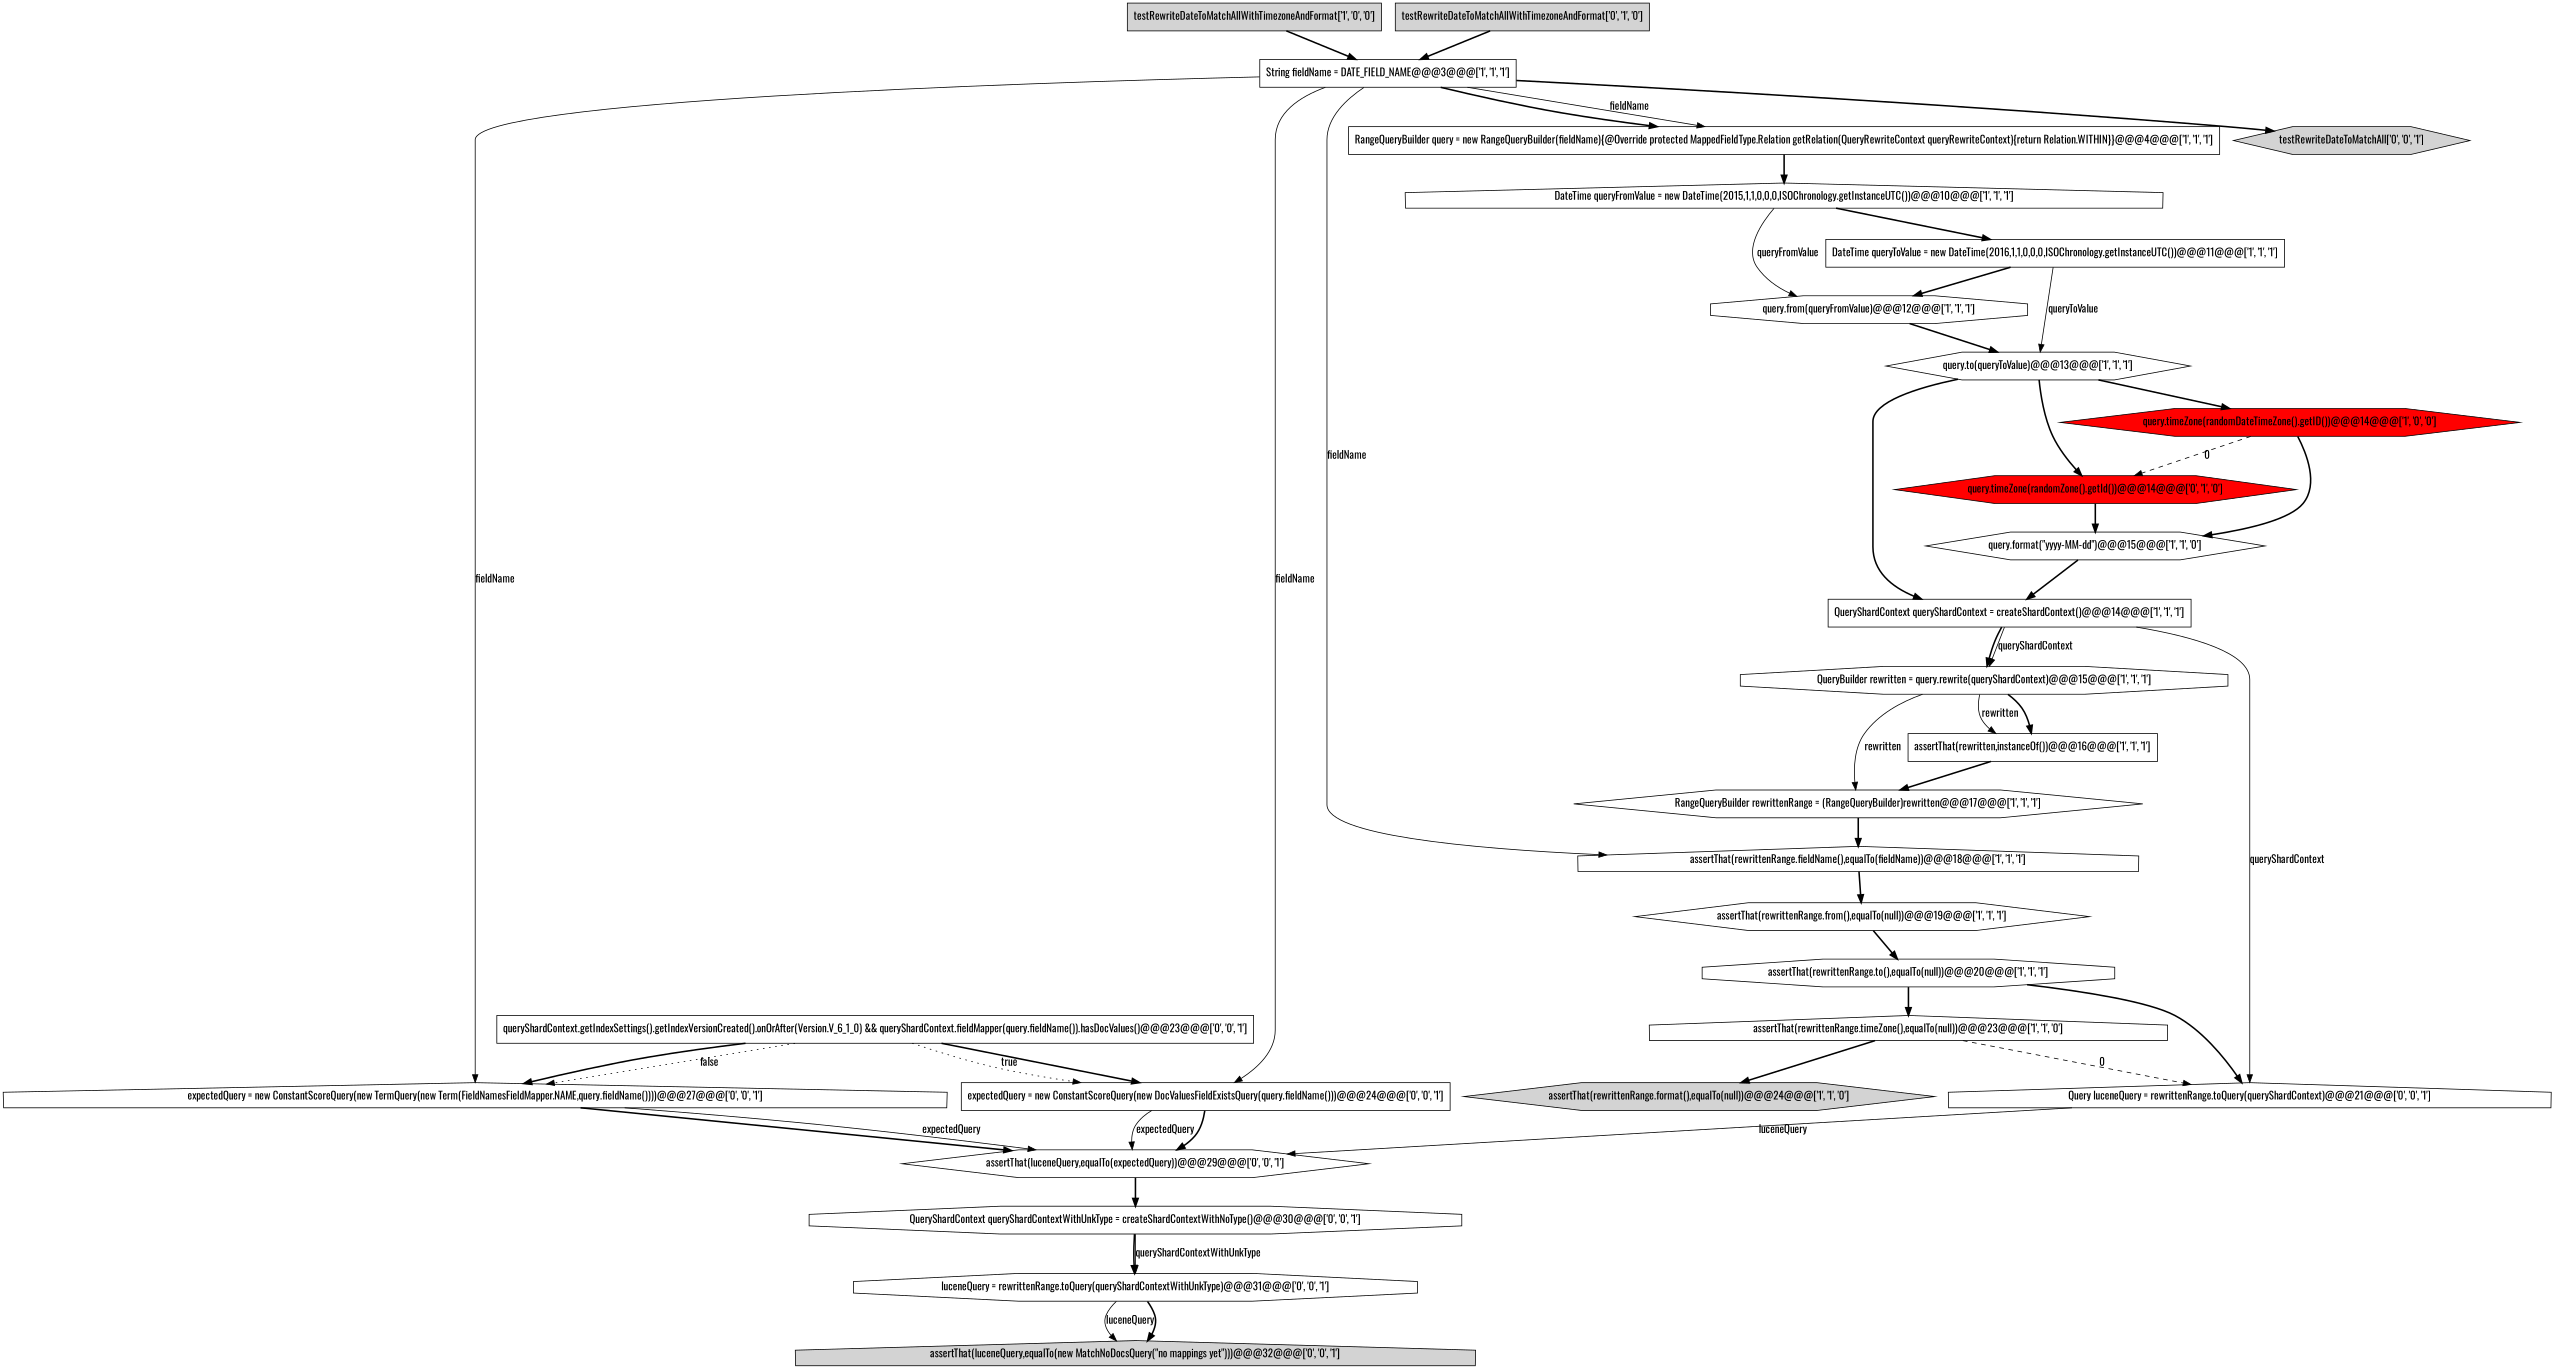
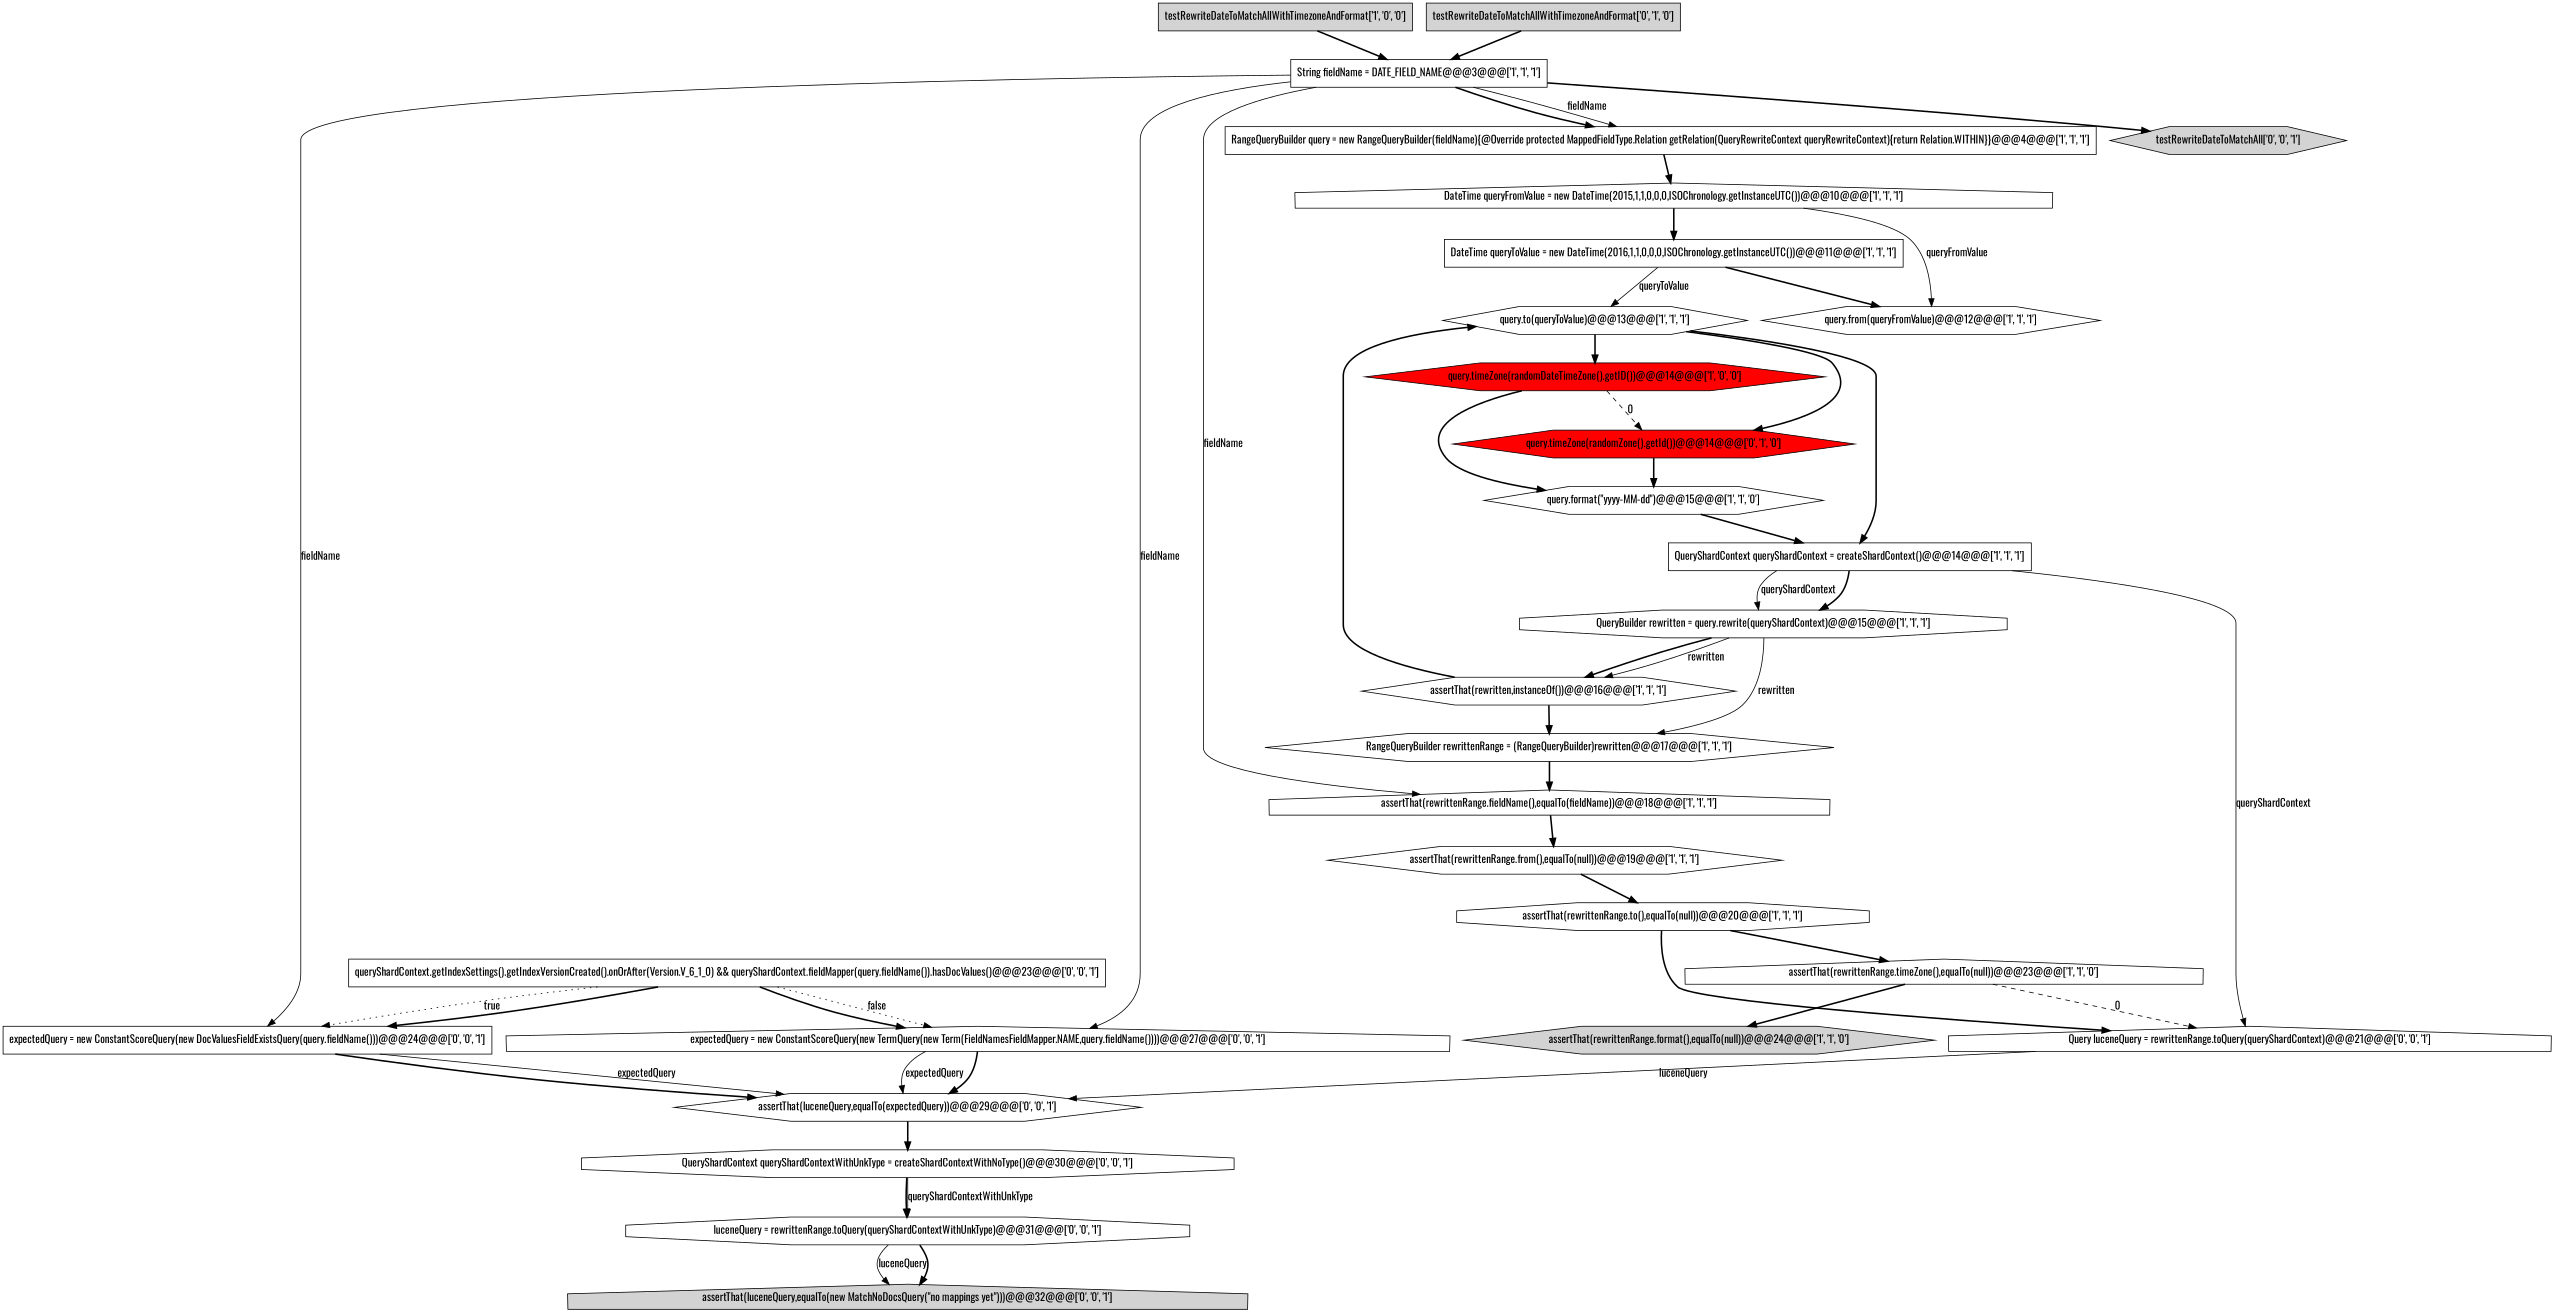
node "query.from(queryFromValue)@@@12@@@['1', '1', '1']": shape octagon -> hexagon
edge "query.from(queryFromValue)@@@12@@@['1', '1', '1']" -> "query.to(queryToValue)@@@13@@@['1', '1', '1']": now "assertThat(rewritten,instanceOf())@@@16@@@['1', '1', '1']" -> "query.to(queryToValue)@@@13@@@['1', '1', '1']"
node "assertThat(rewritten,instanceOf())@@@16@@@['1', '1', '1']": shape box -> hexagon
